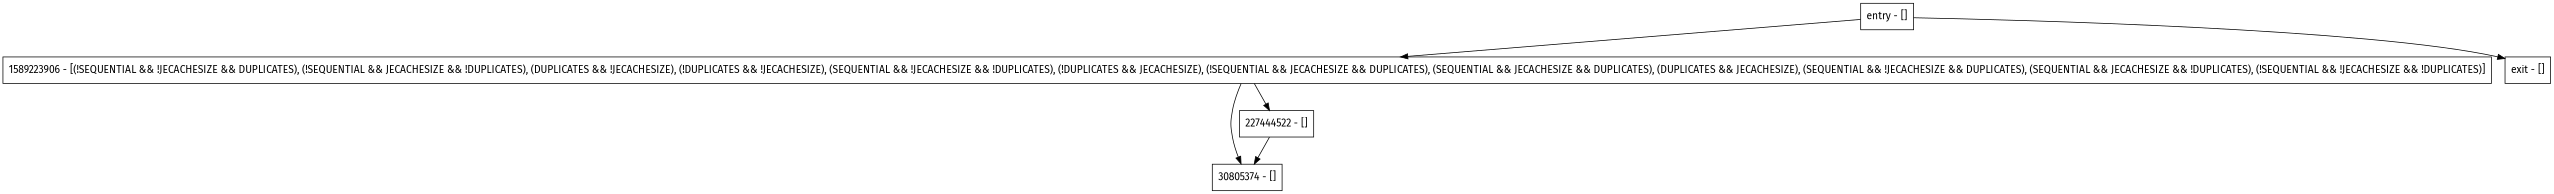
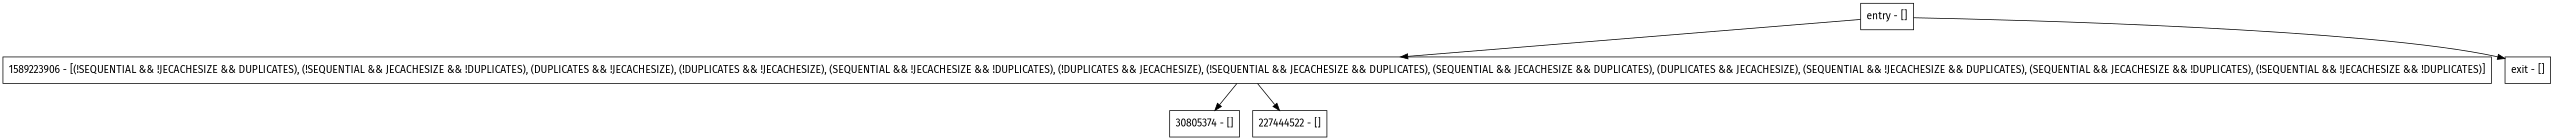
edge "227444522 - []" -> "30805374 - []": removed
